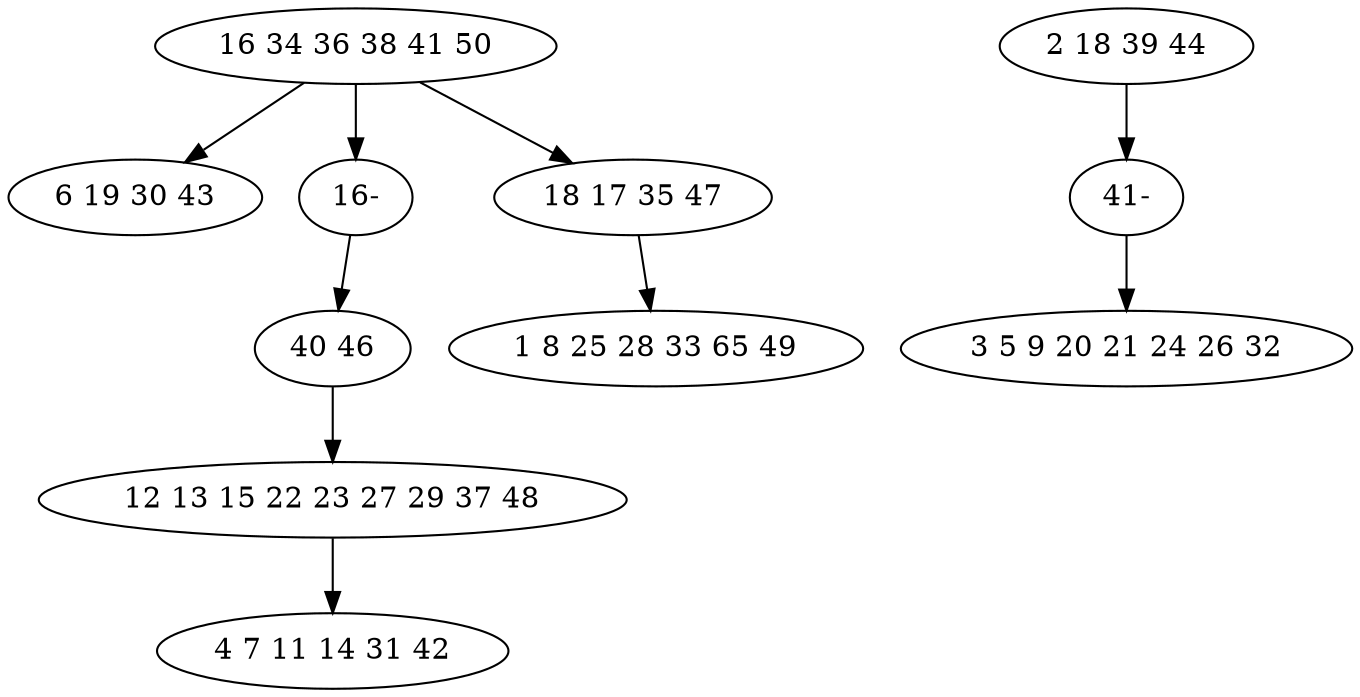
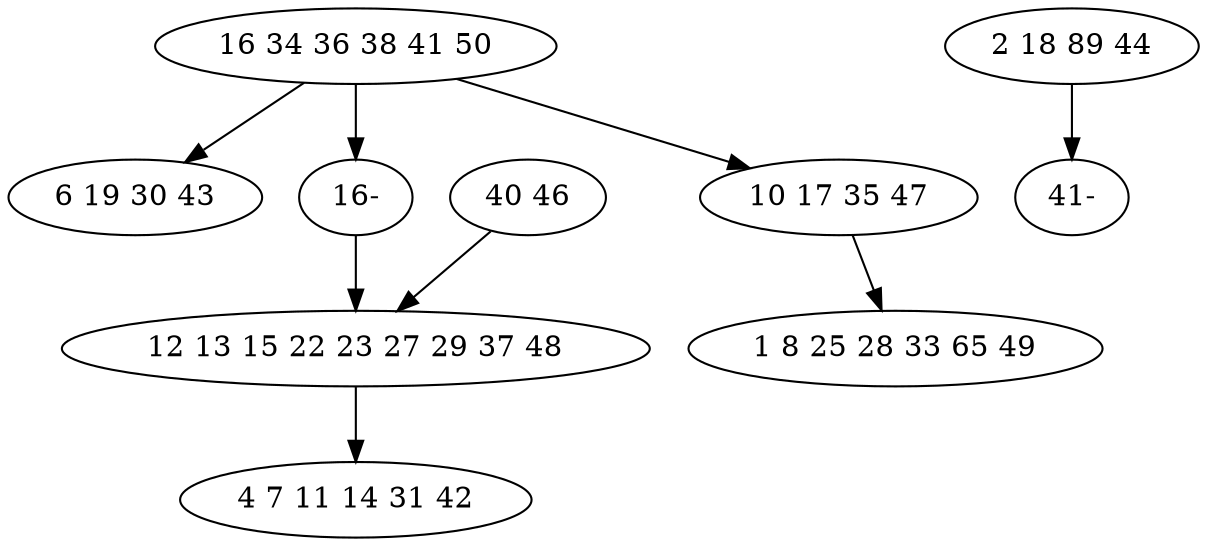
node "2 18 39 44": label "2 18 39 44" -> "2 18 89 44"
node "18 17 35 47": label "18 17 35 47" -> "10 17 35 47"
edge "16-" -> "40 46": now "16-" -> "12 13 15 22 23 27 29 37 48"
node "3 5 9 20 21 24 26 32": removed
